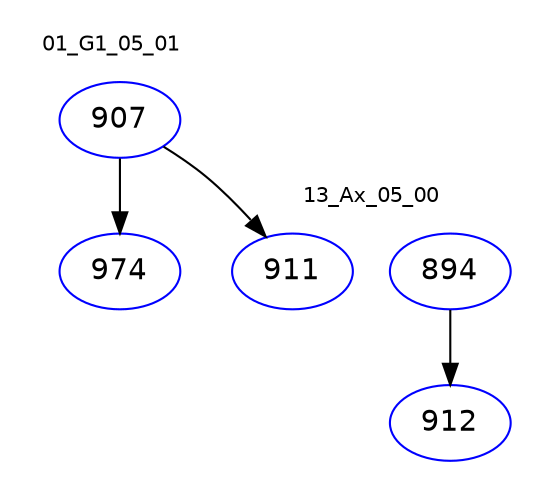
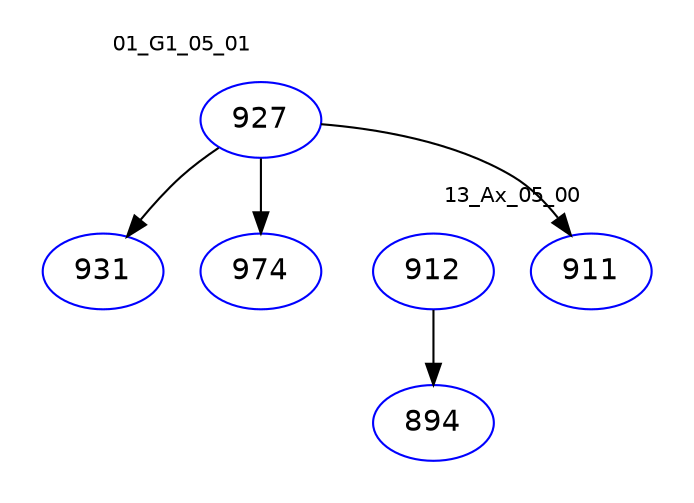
node "907": label "907" -> "927"
node "931": added
edge "894" -> "912": reversed
